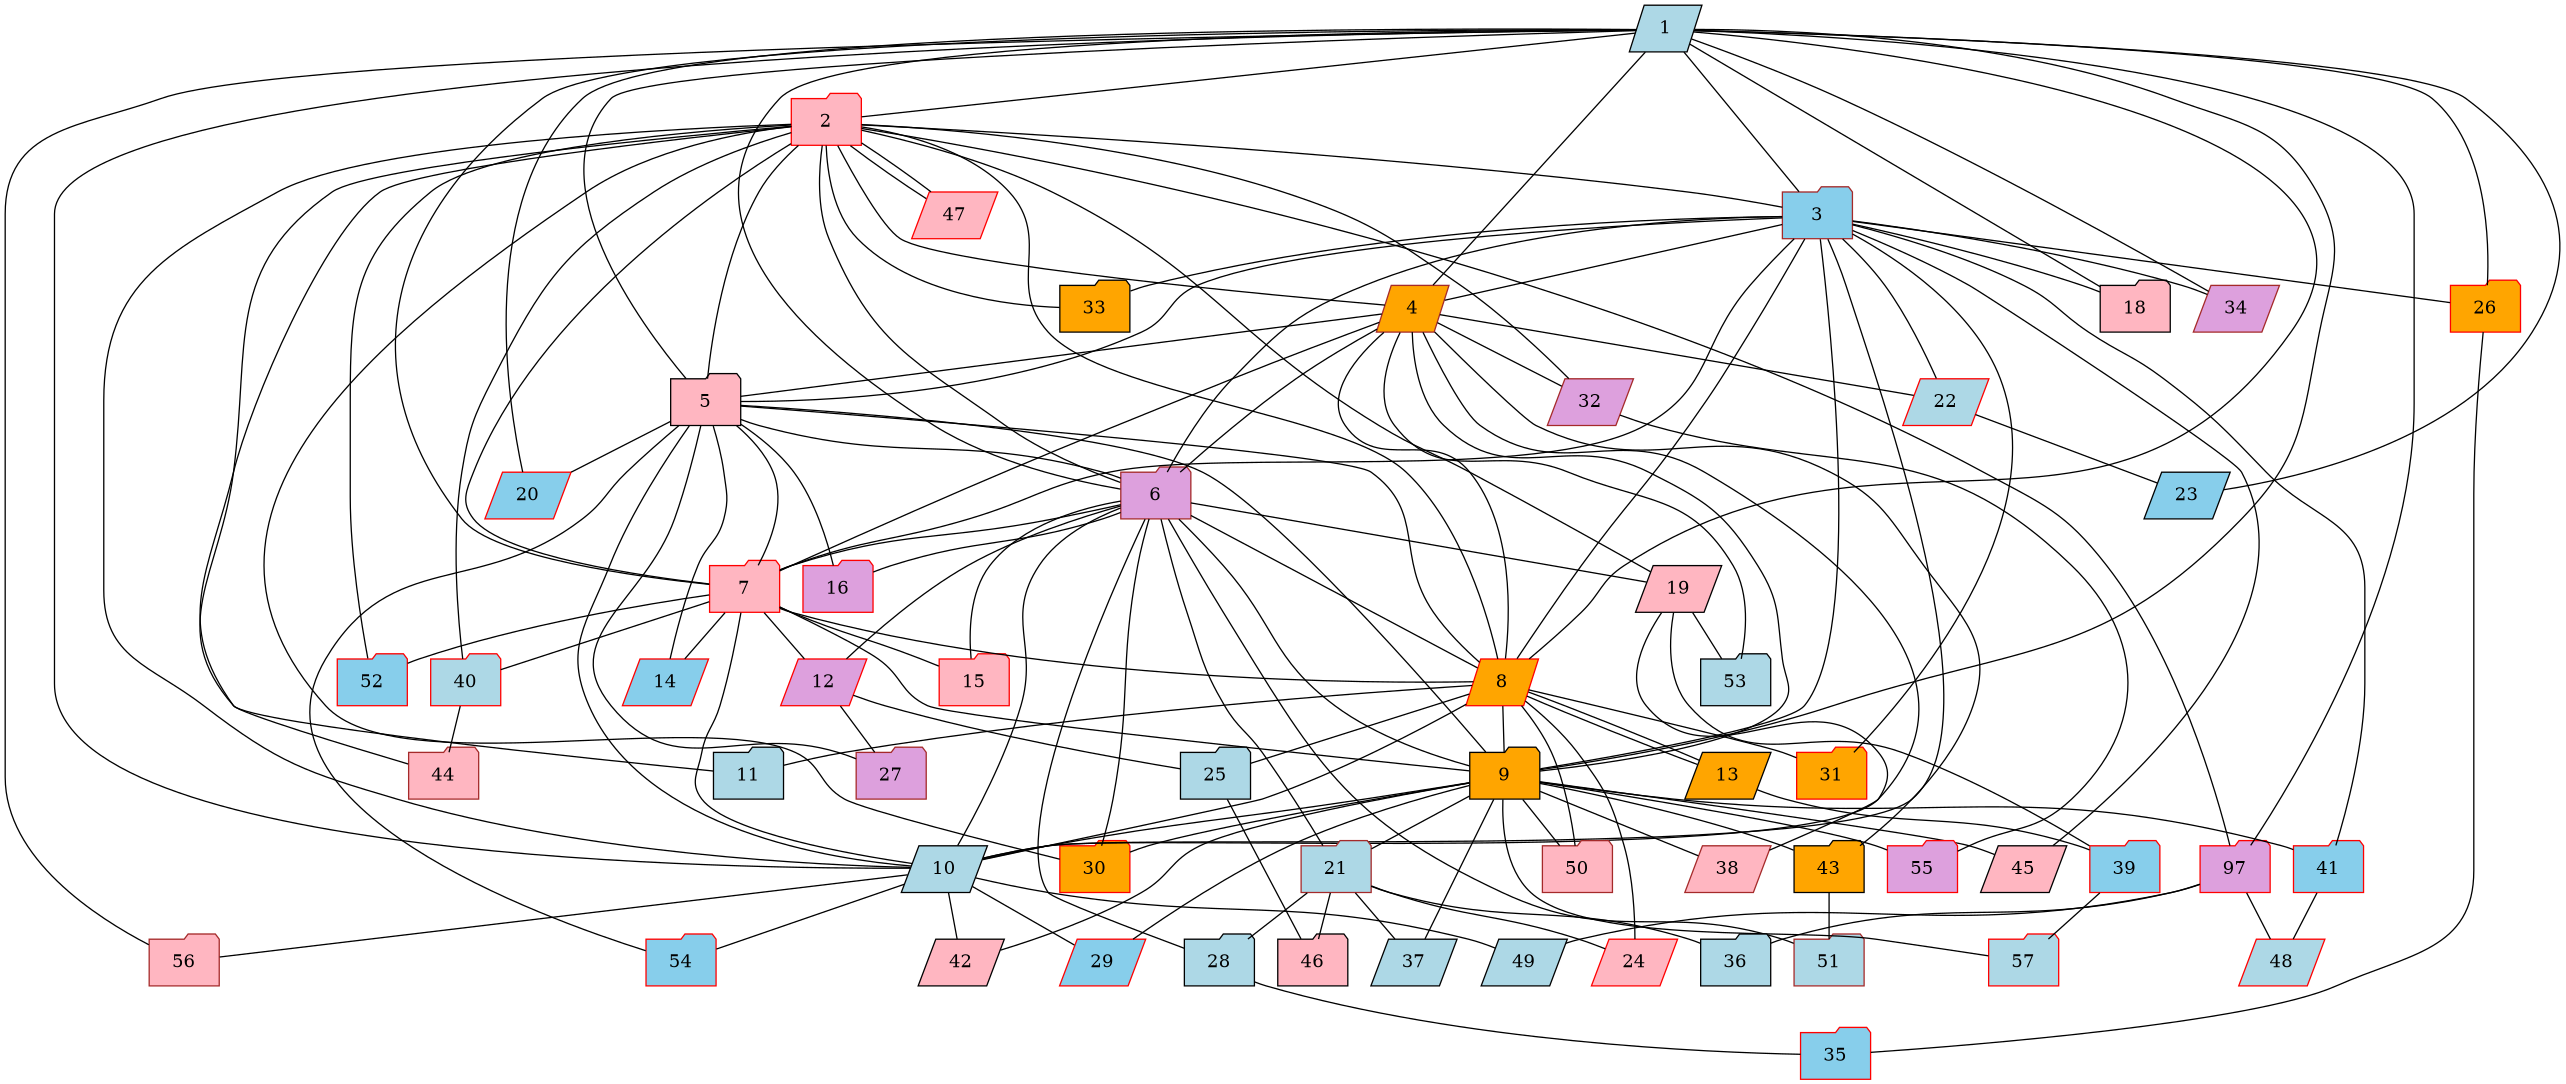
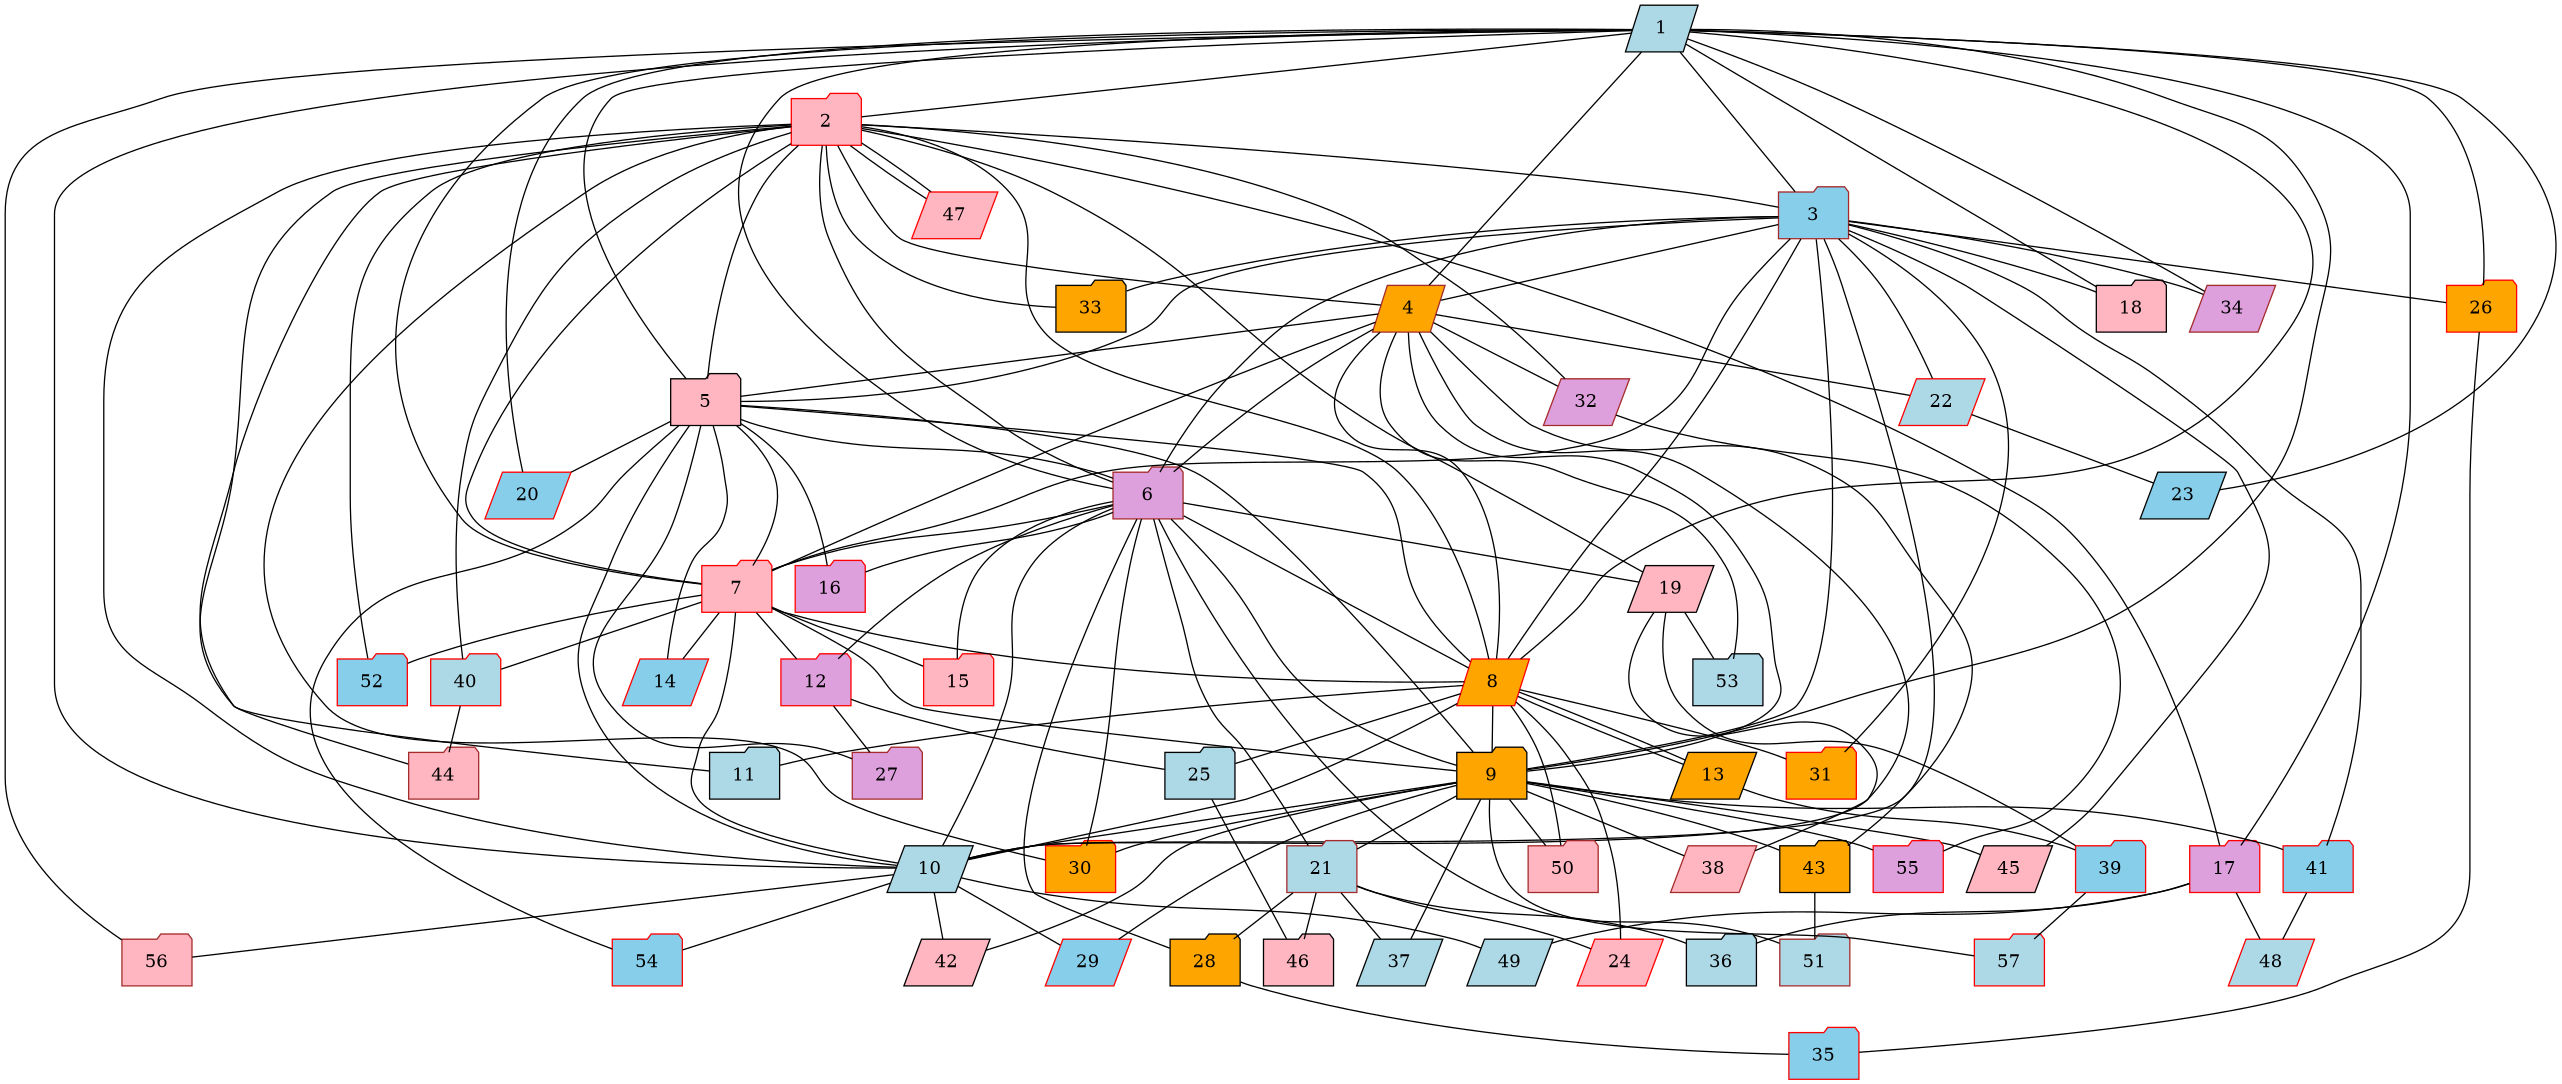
node "12": shape parallelogram -> folder
node "97": label "97" -> "17"
node "28": fillcolor lightblue -> orange
